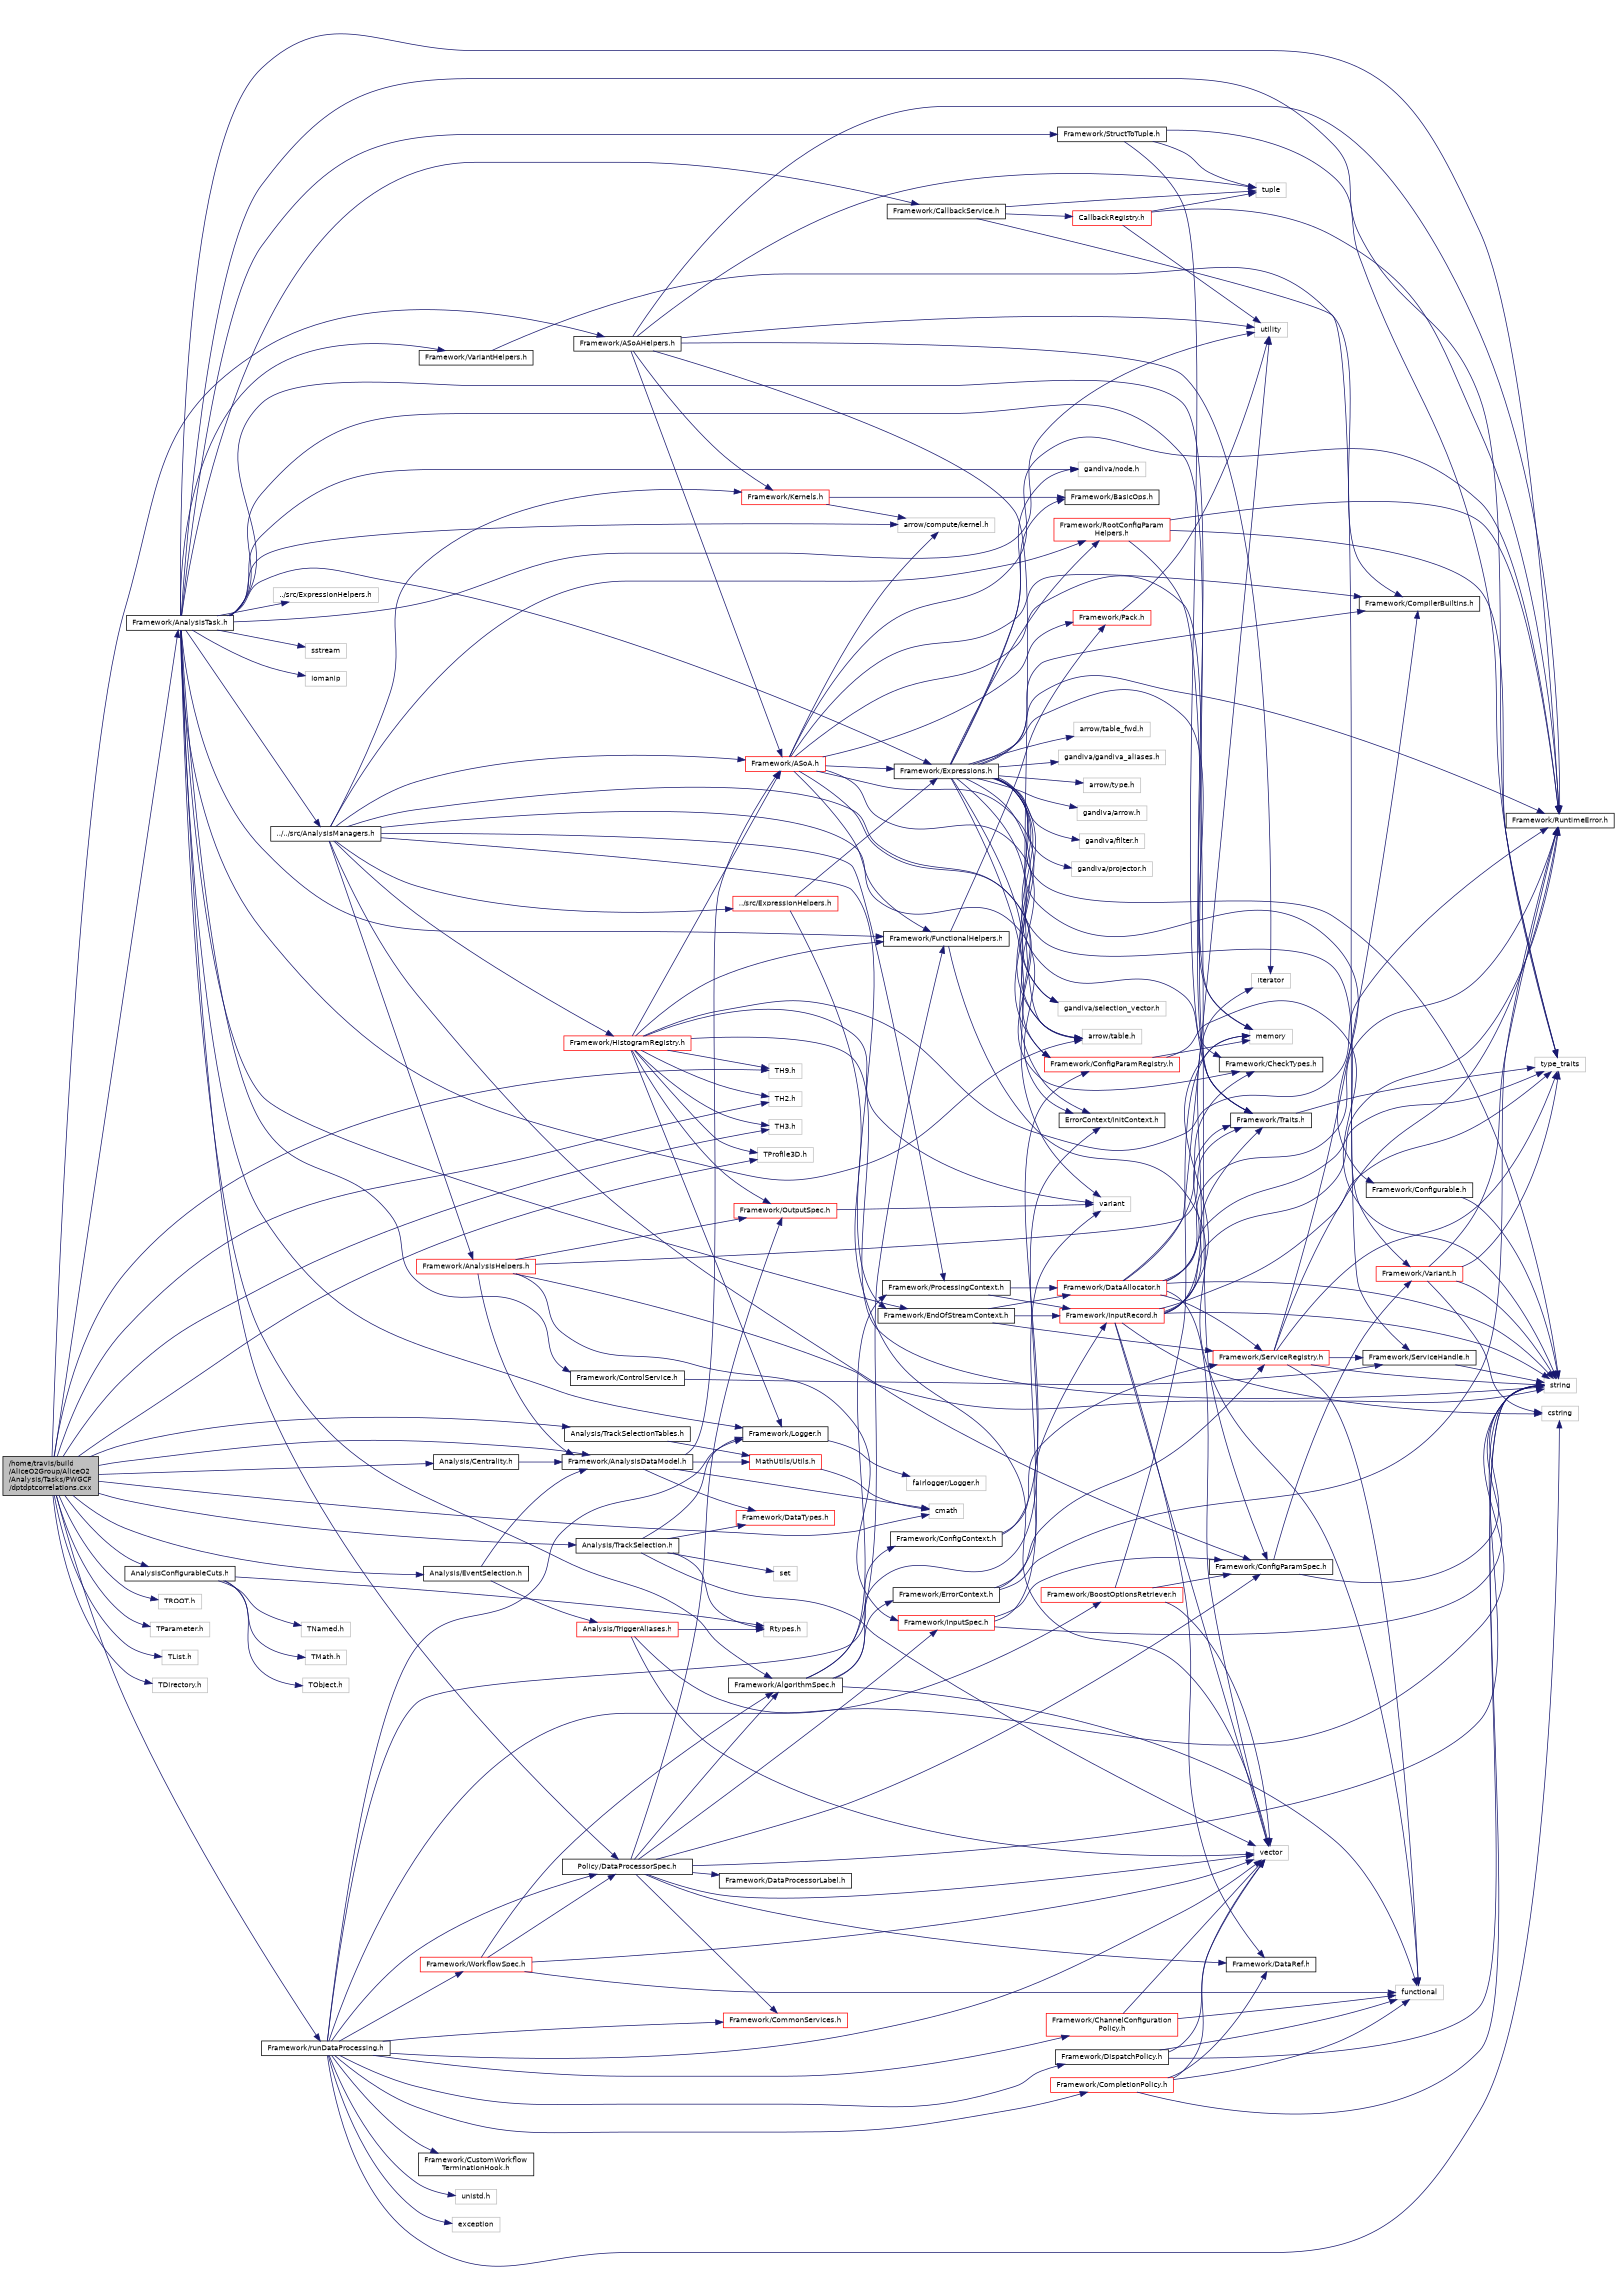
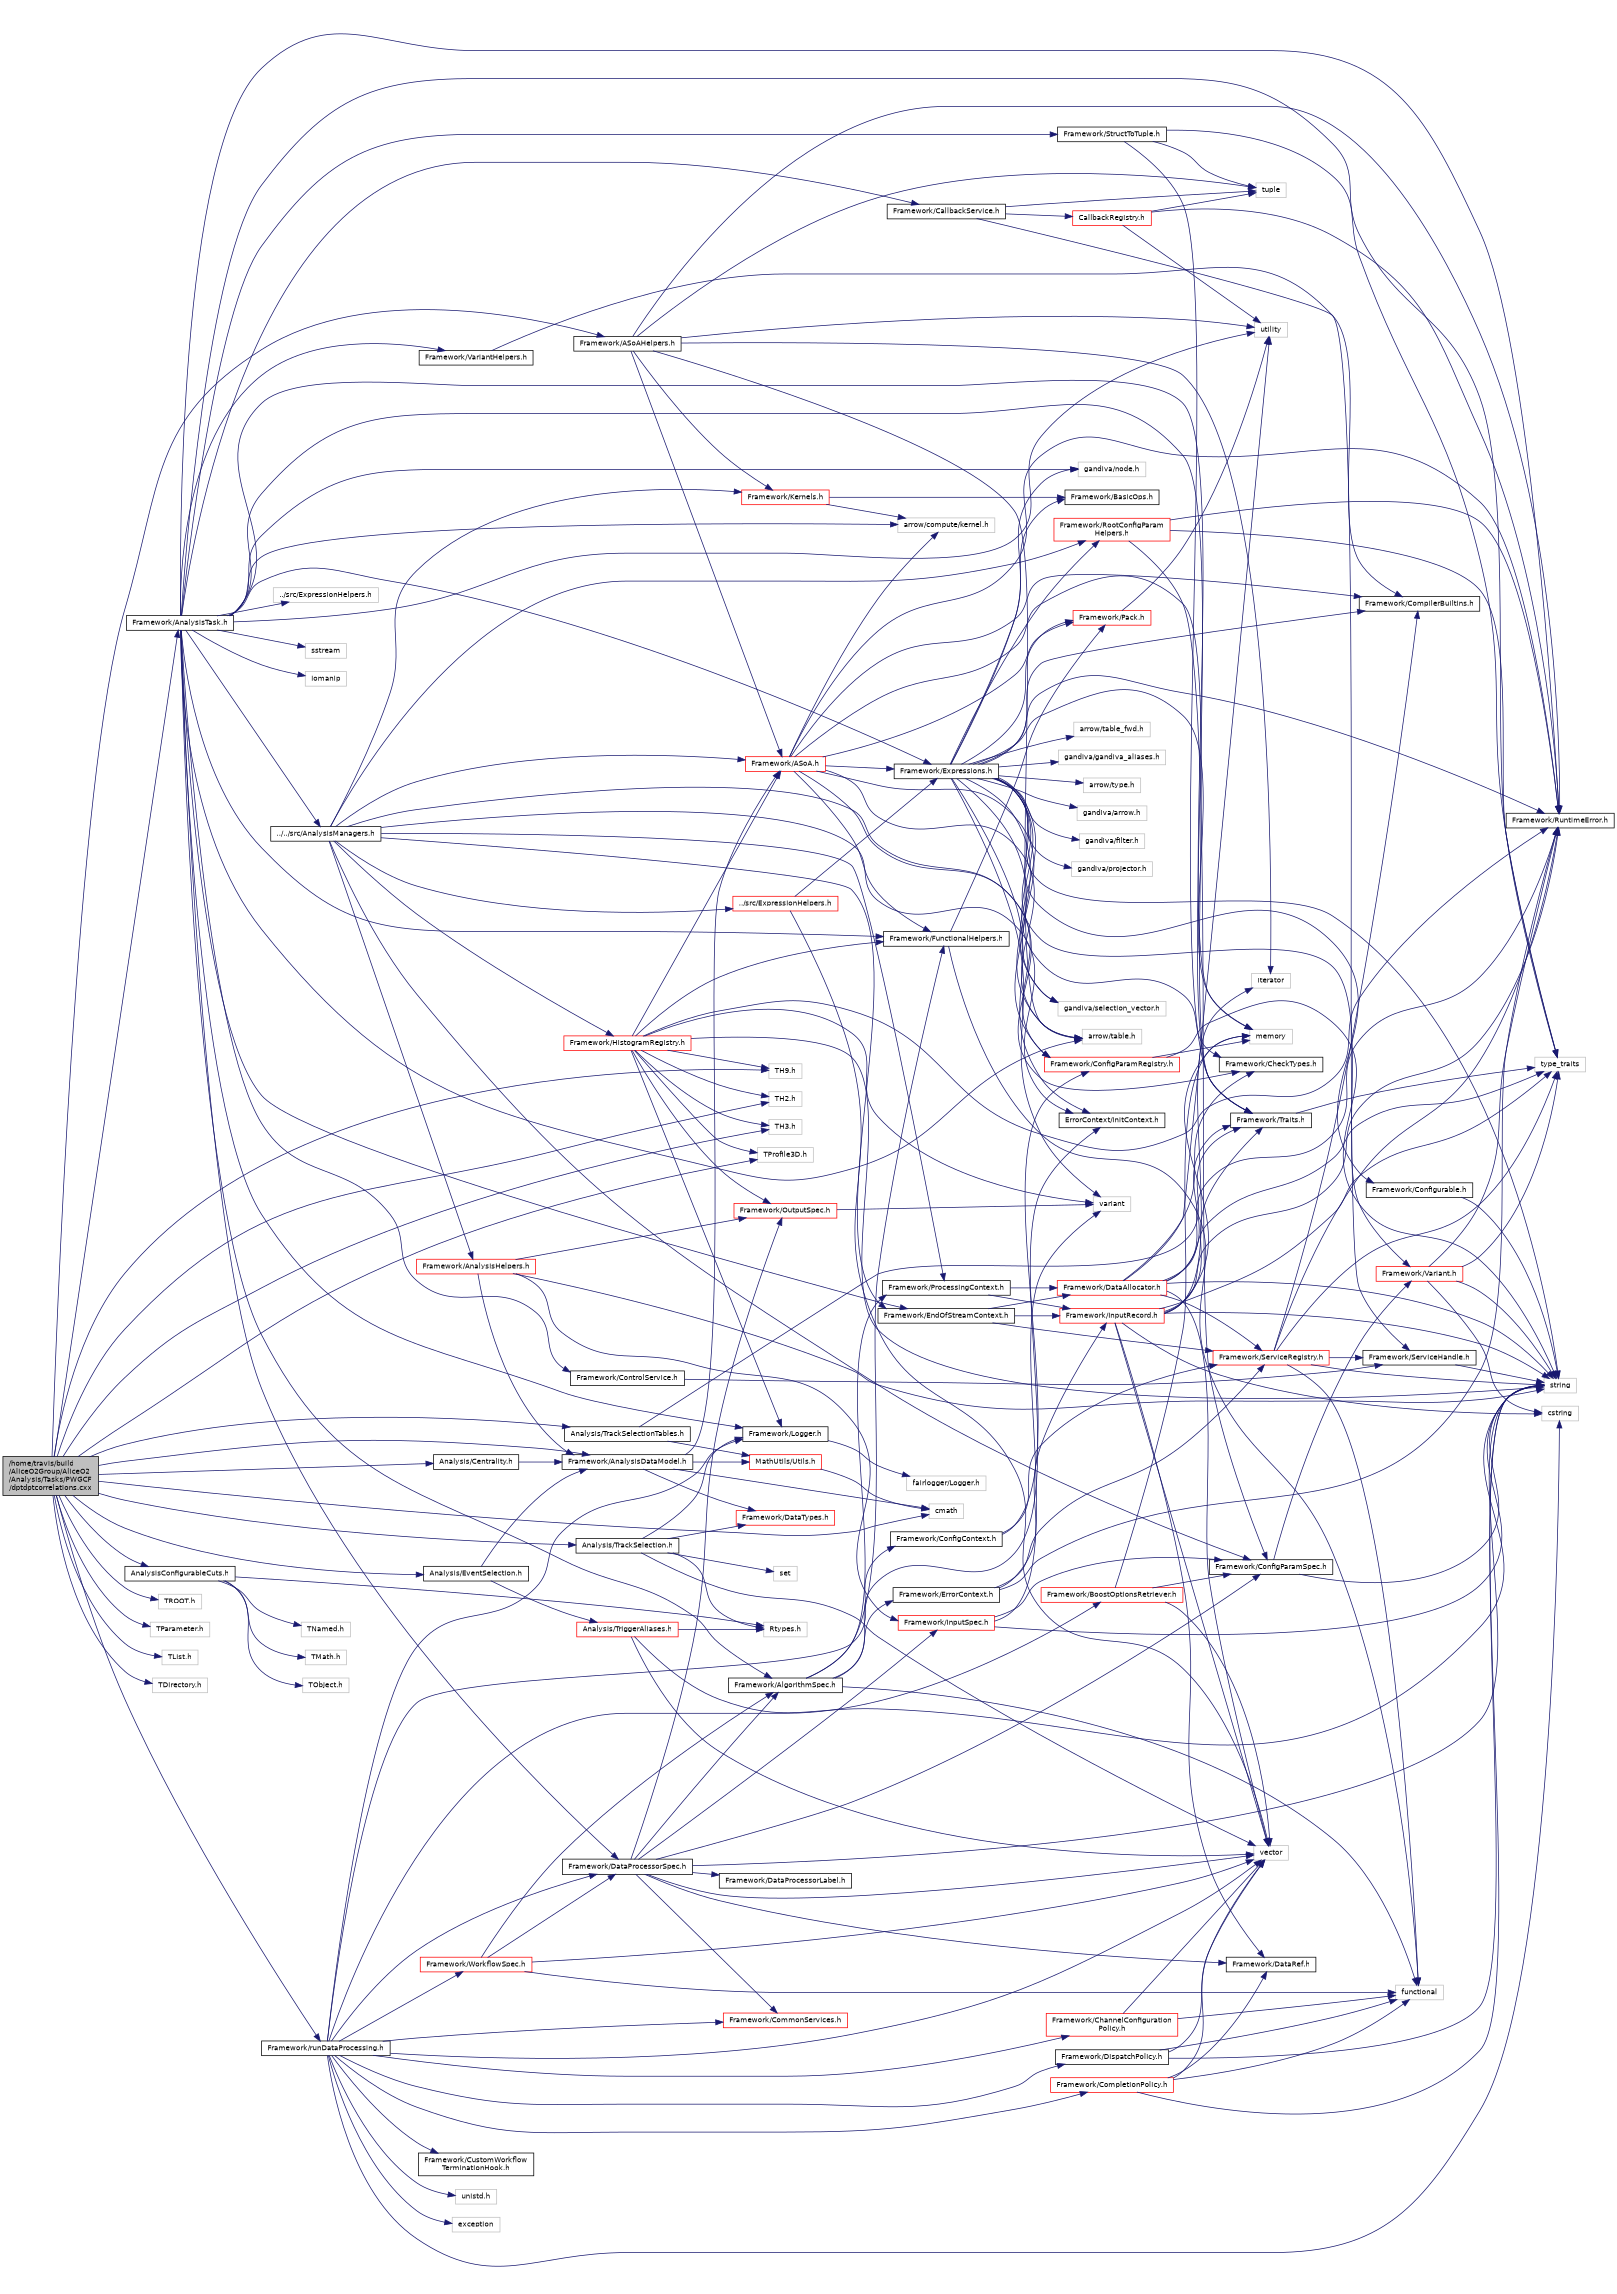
edge "Framework/Expressions.h" -> "Framework/Pack.h": added
edge "Framework/AnalysisHelpers.h" -> "Framework/Traits.h": now "Analysis/TrackSelectionTables.h" -> "Framework/Traits.h"
node "Policy/DataProcessorSpec.h": label "Policy/DataProcessorSpec.h" -> "Framework/DataProcessorSpec.h"
